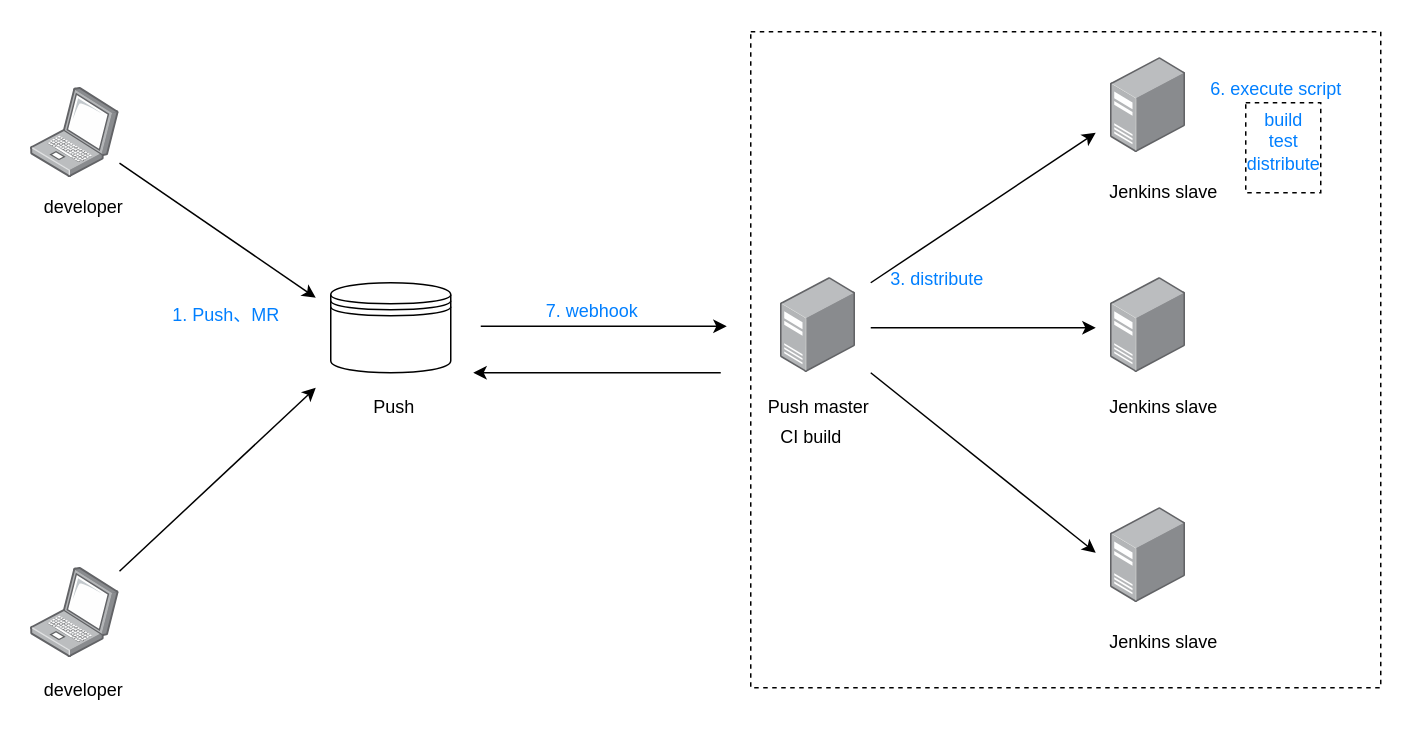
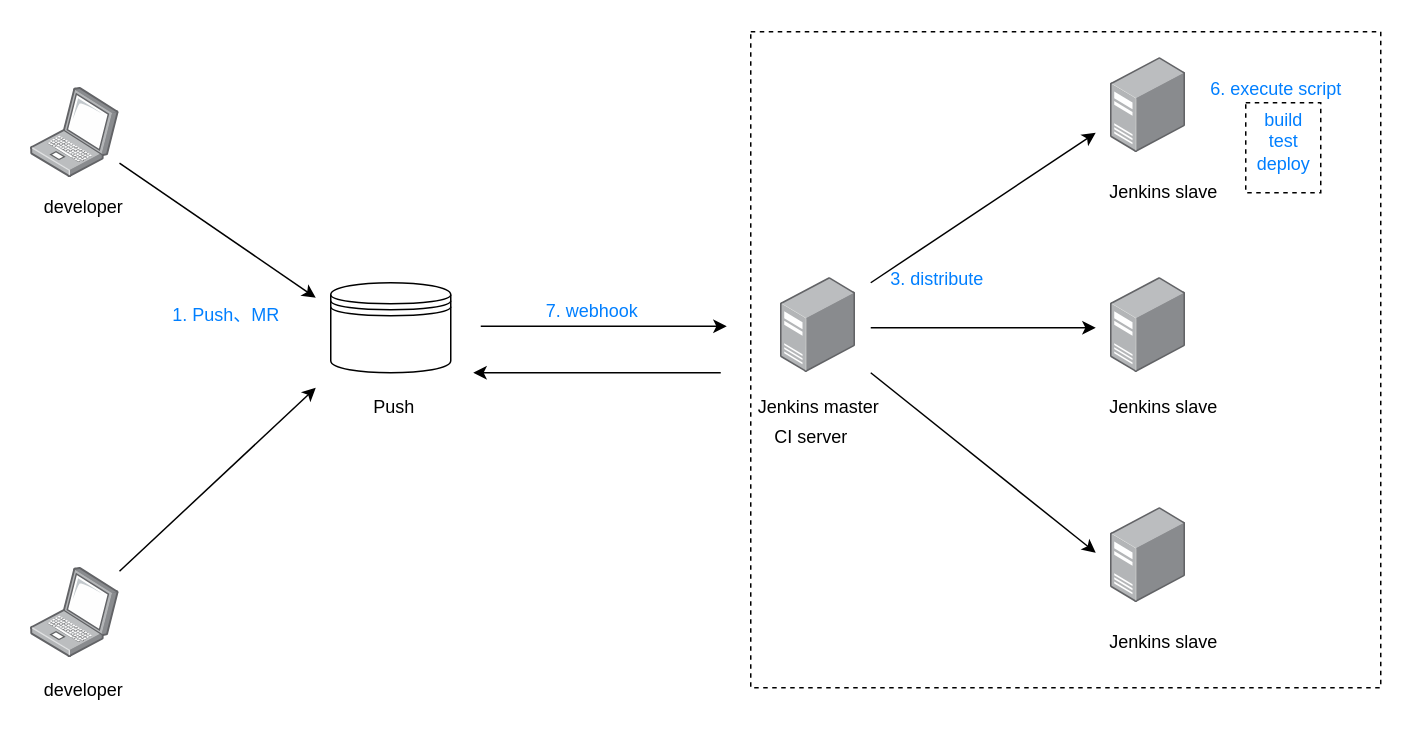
node "build test distribute": label "build test distribute" -> "build test deploy"
node "Push master": label "Push master" -> "Jenkins master"
node "CI build": label "CI build" -> "CI server"
